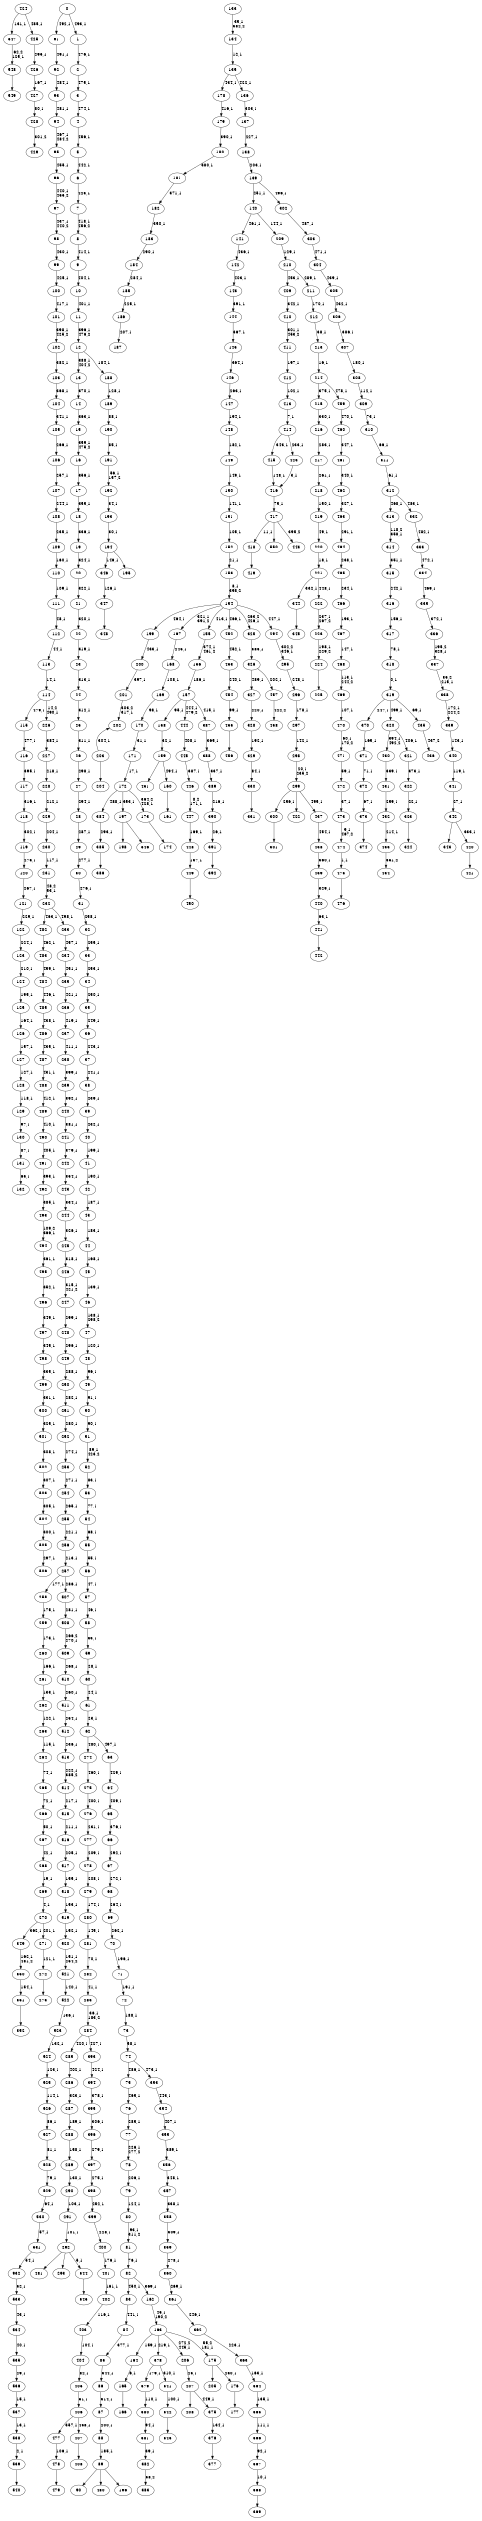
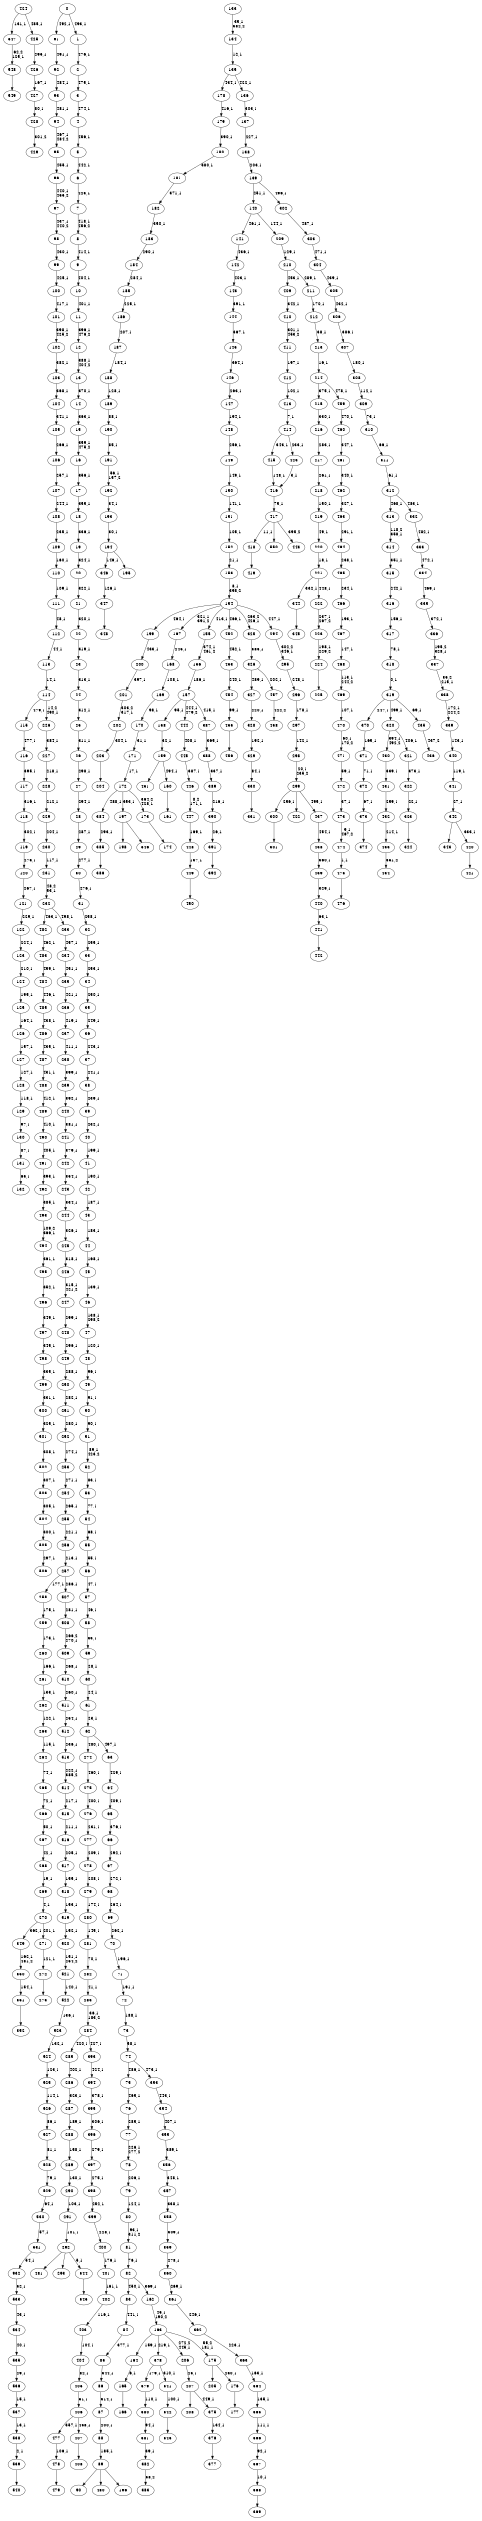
edge "12" -> "188": now "187" -> "188"
edge "148" -> "149": label "182,1" -> "256,1"
edge "203" -> "202": reversed
